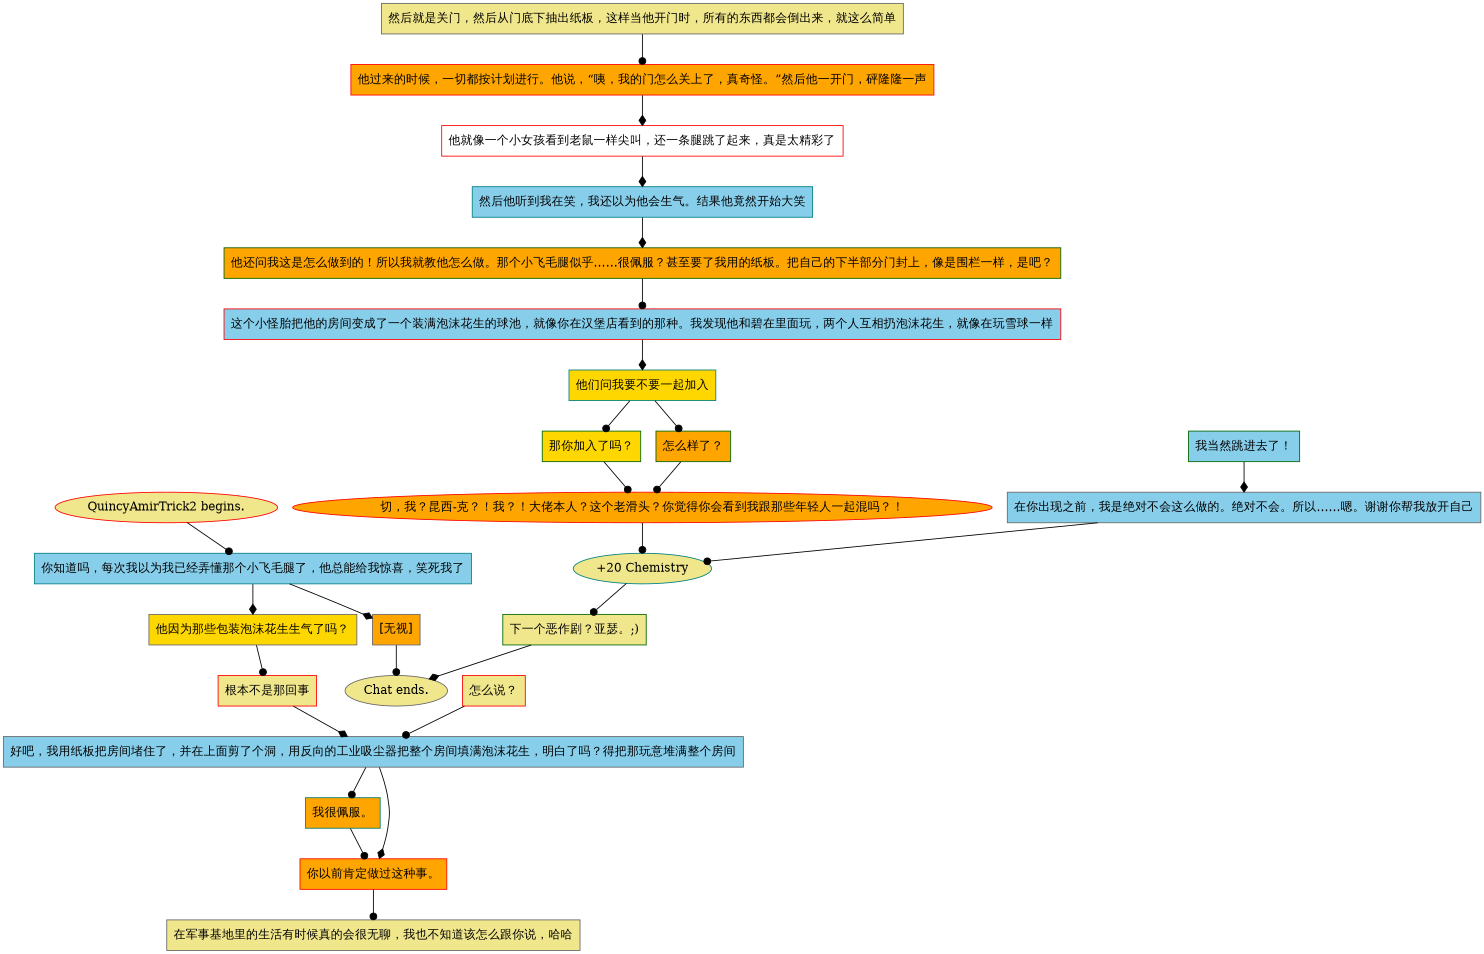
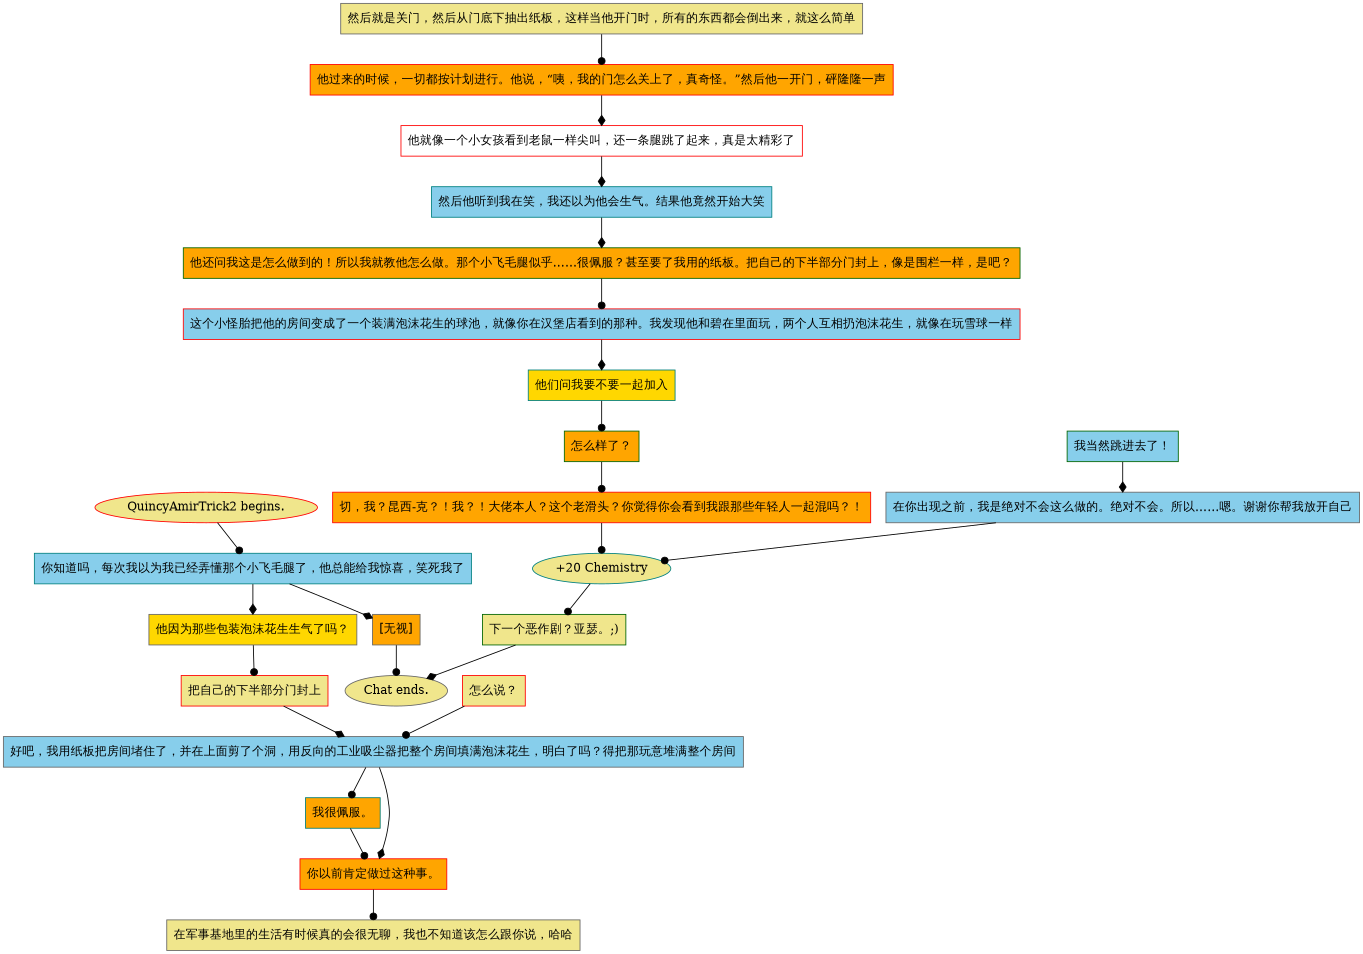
node "那你加入了吗？": removed
node "切，我？昆西-克？！我？！大佬本人？这个老滑头？你觉得你会看到我跟那些年轻人一起混吗？！": shape ellipse -> box
node "根本不是那回事": label "根本不是那回事" -> "把自己的下半部分门封上"
